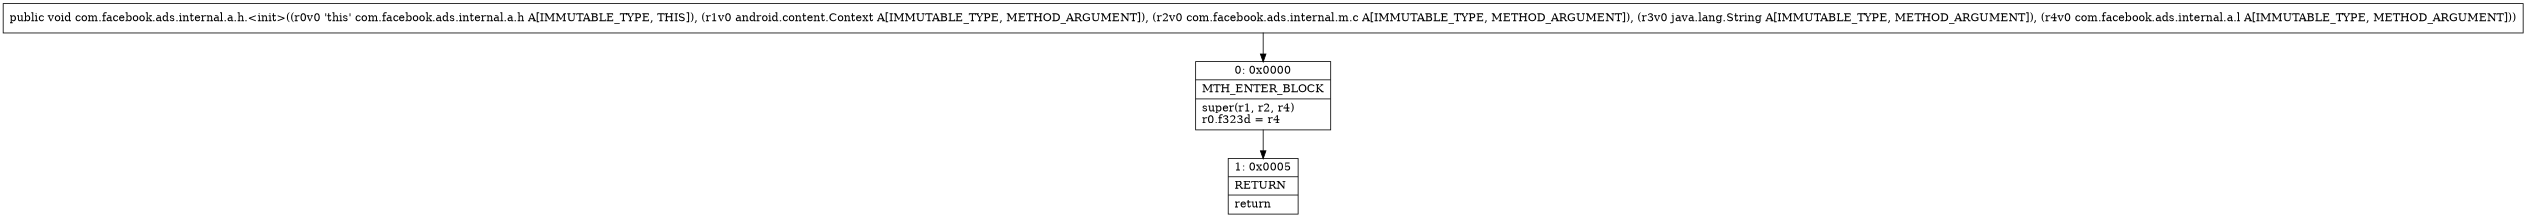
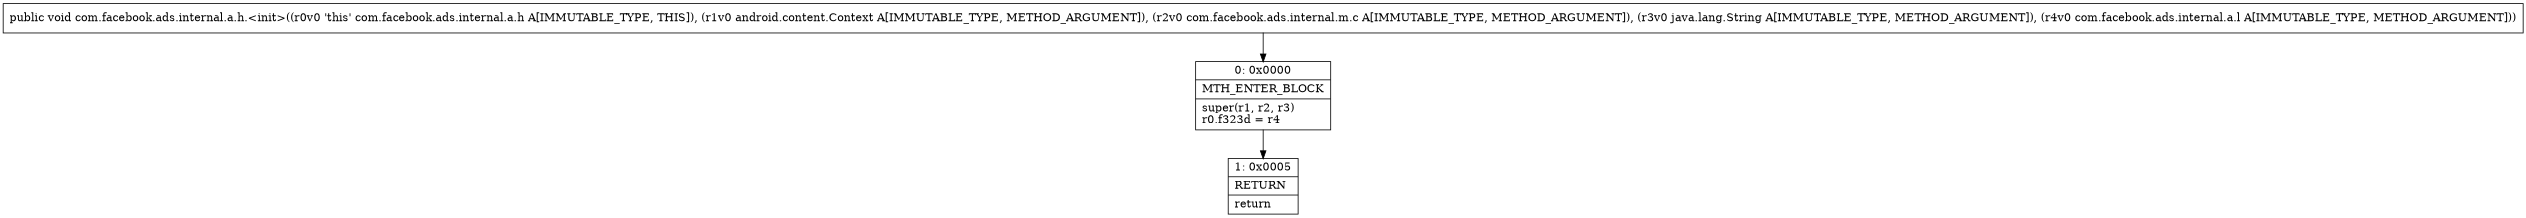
node "0: 0x0000": text "super(r1, r2, r4)" -> "super(r1, r2, r3)"
